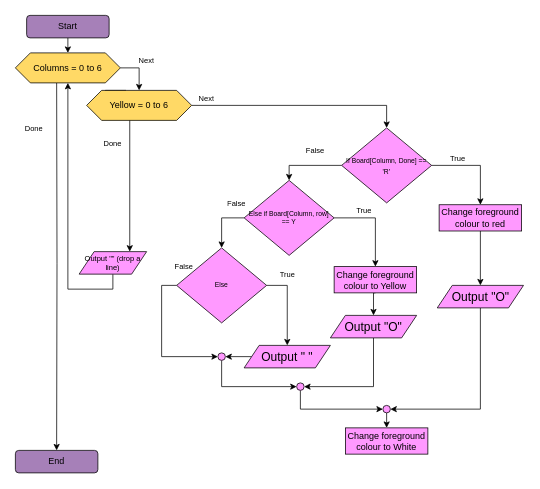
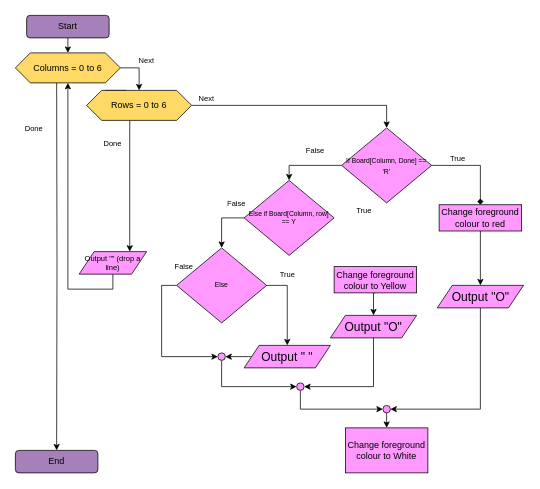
node "Yellow = 0 to 6": label "Yellow = 0 to 6" -> "Rows = 0 to 6"
edge "If Board[Column, Done] == 'R'" -> "Change foreground colour to red": arrowhead classic -> diamond
edge "Else if Board[Column, row] == Y" -> "Change foreground colour to Yellow": removed
node "Change foreground colour to White": size 83x26 -> 83x45
